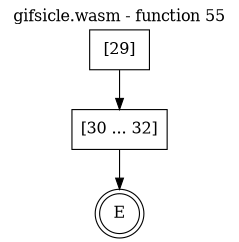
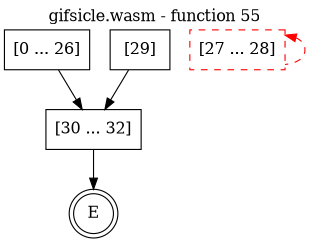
node "[0 ... 26]": added
node "[27 ... 28]": added
